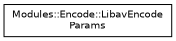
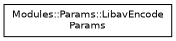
node "Modules::Encode::LibavEncode Params": label "Modules::Encode::LibavEncode Params" -> "Modules::Params::LibavEncode Params"
